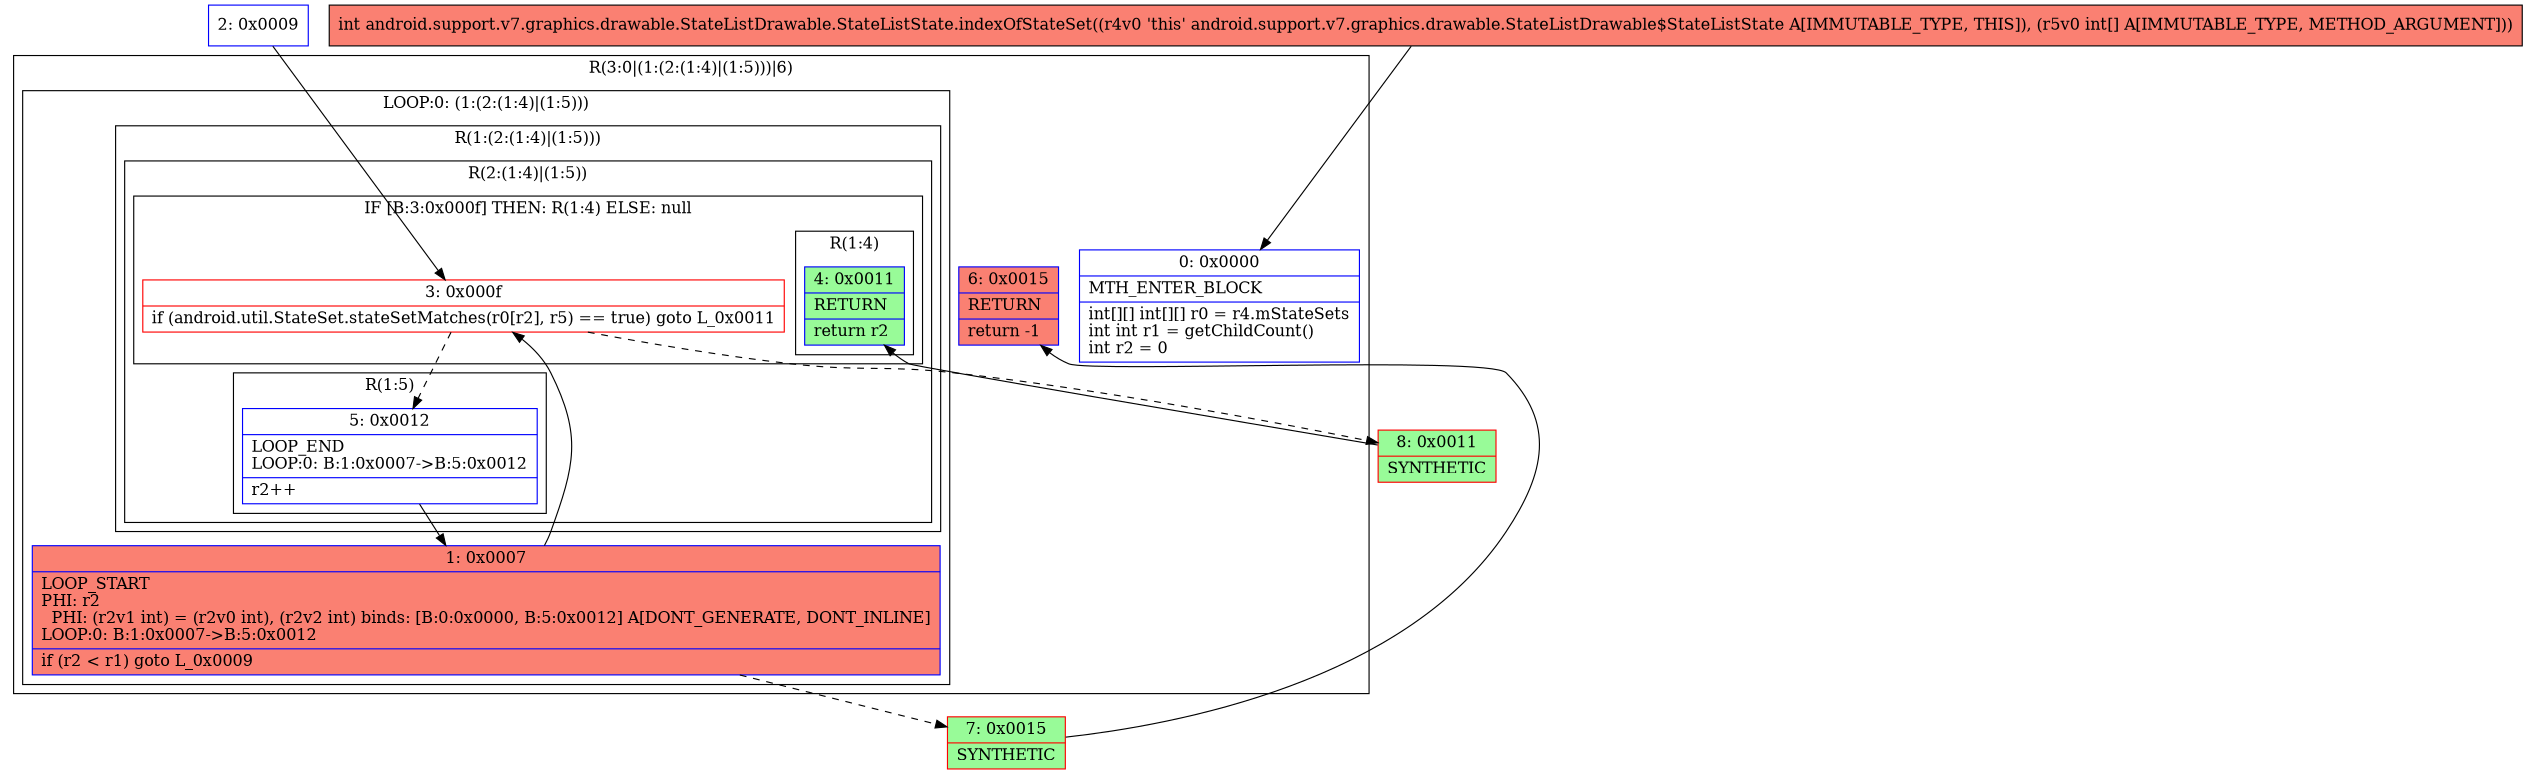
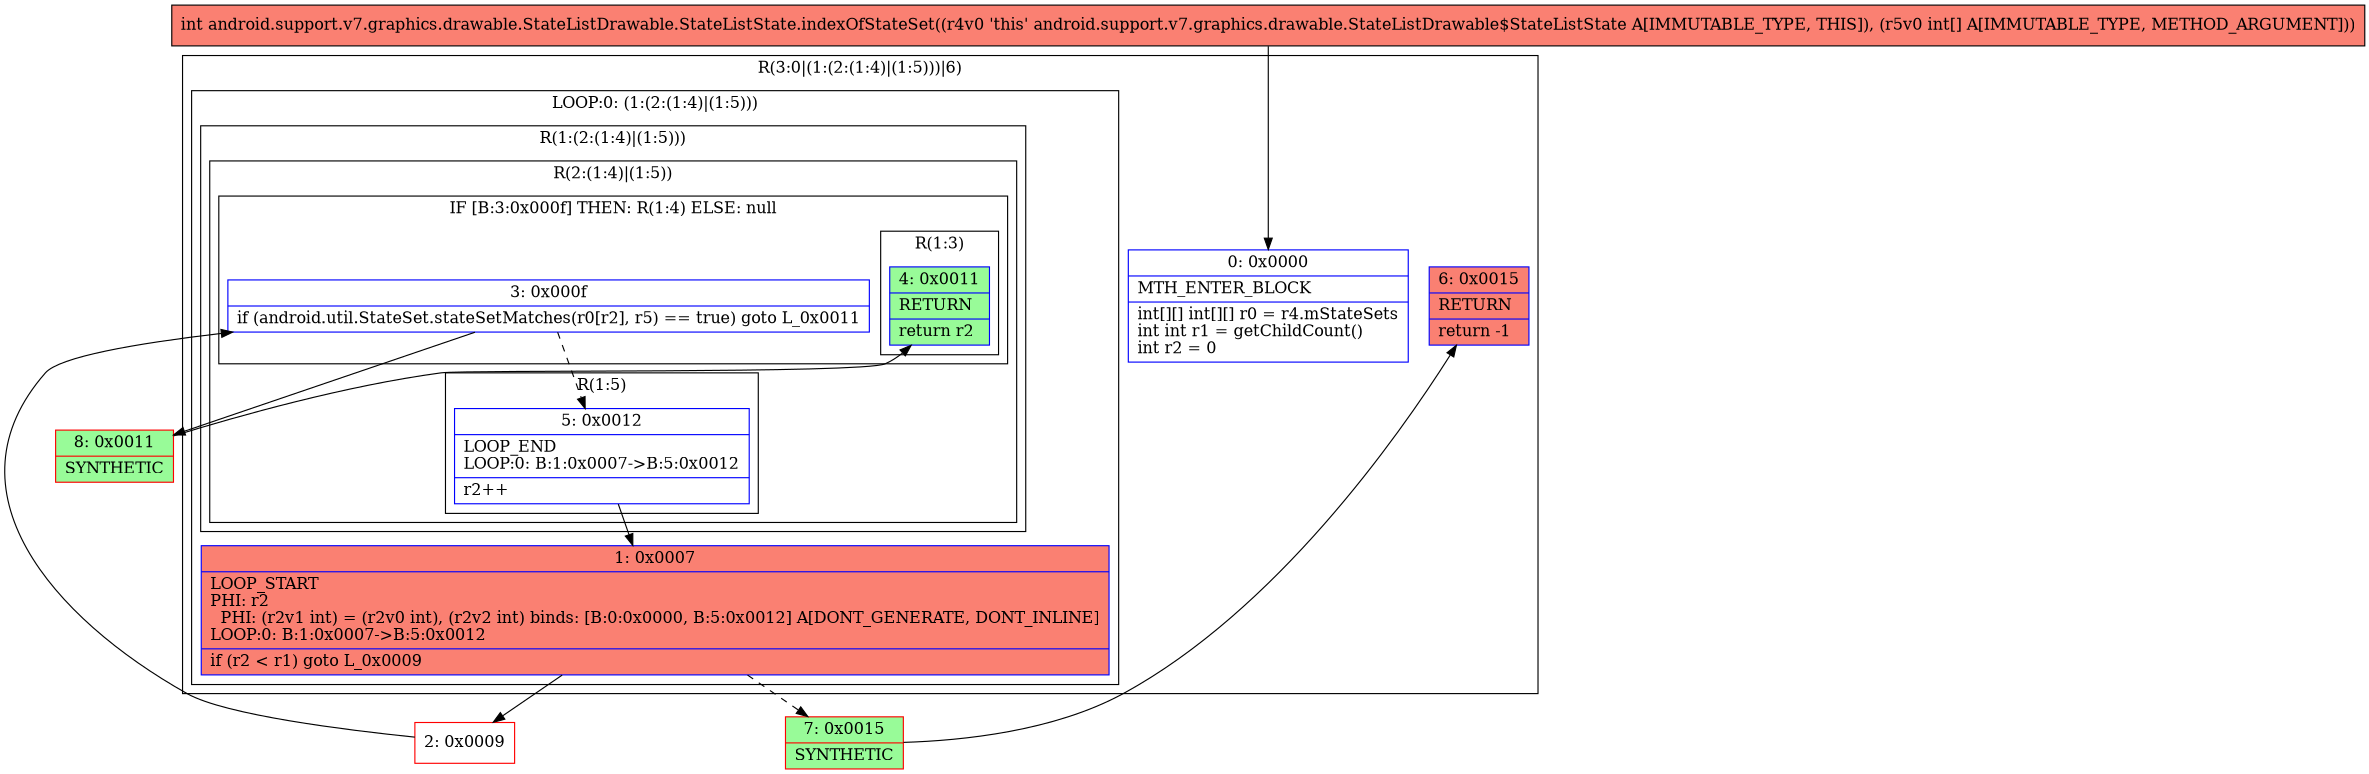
node "2: 0x0009": color blue -> red
cluster "R(1:4)": label "R(1:4)" -> "R(1:3)"
node "3: 0x000f": color red -> blue
edge "3: 0x000f" -> "8: 0x0011": style dashed -> solid
edge "1: 0x0007" -> "3: 0x000f": now "1: 0x0007" -> "2: 0x0009"
